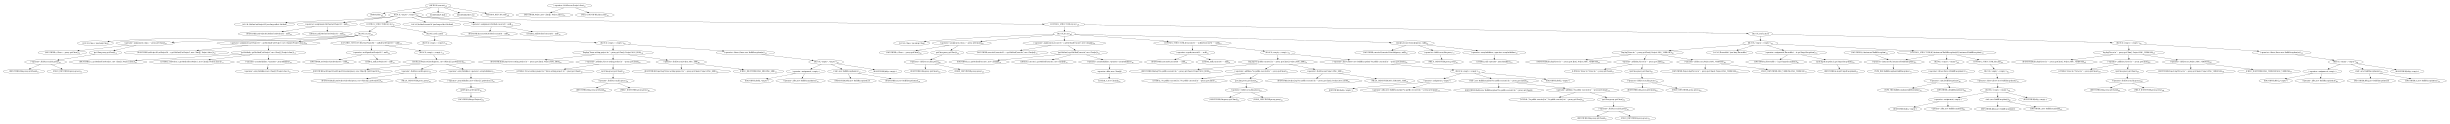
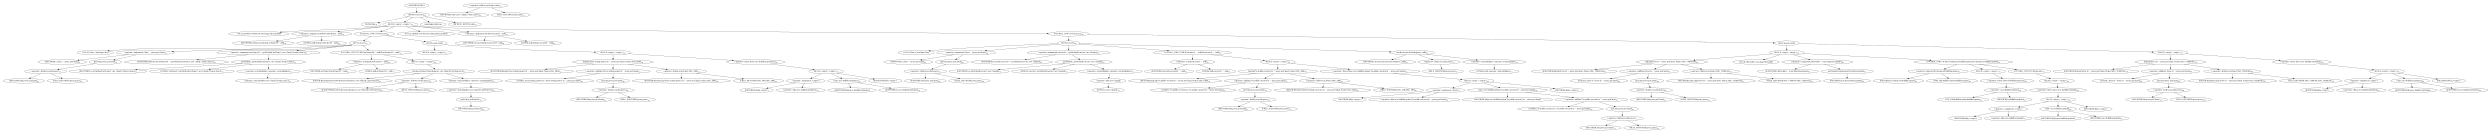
edge "(METHOD,execute)" -> "(MODIFIER,PUBLIC)": reversed
edge "(IDENTIFIER,t,t instanceof BuildException)" -> "(<operator>.instanceOf,t instanceof BuildException)": reversed
